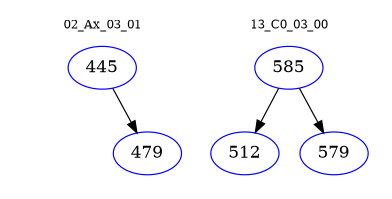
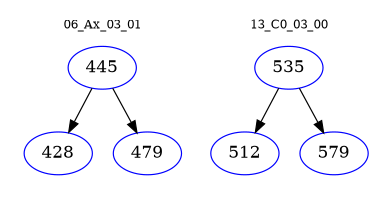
cluster "02_Ax_03_01": label "02_Ax_03_01" -> "06_Ax_03_01"
node "585": label "585" -> "535"
node "428": added
